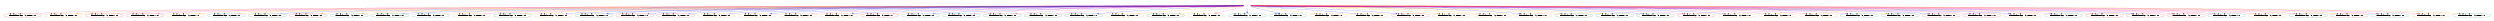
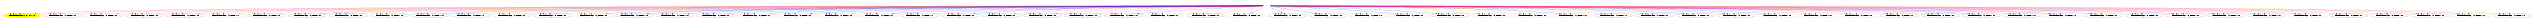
node "eaEtaAbstract (_, _)  = ... ??": added
